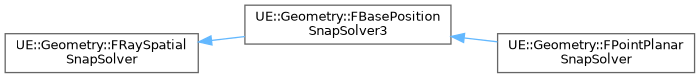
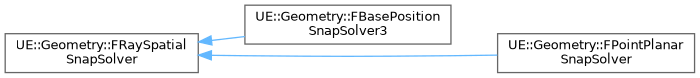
edge "UE::Geometry::FPointPlanar SnapSolver" -> "UE::Geometry::FBasePosition SnapSolver3": now "UE::Geometry::FPointPlanar SnapSolver" -> "UE::Geometry::FRaySpatial SnapSolver"
